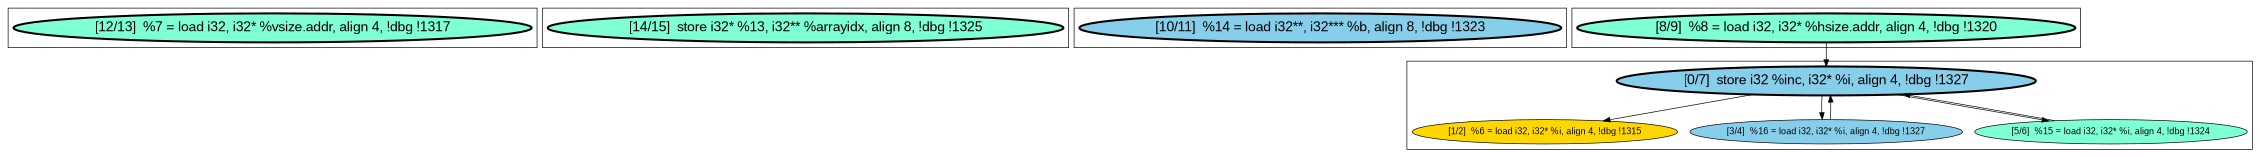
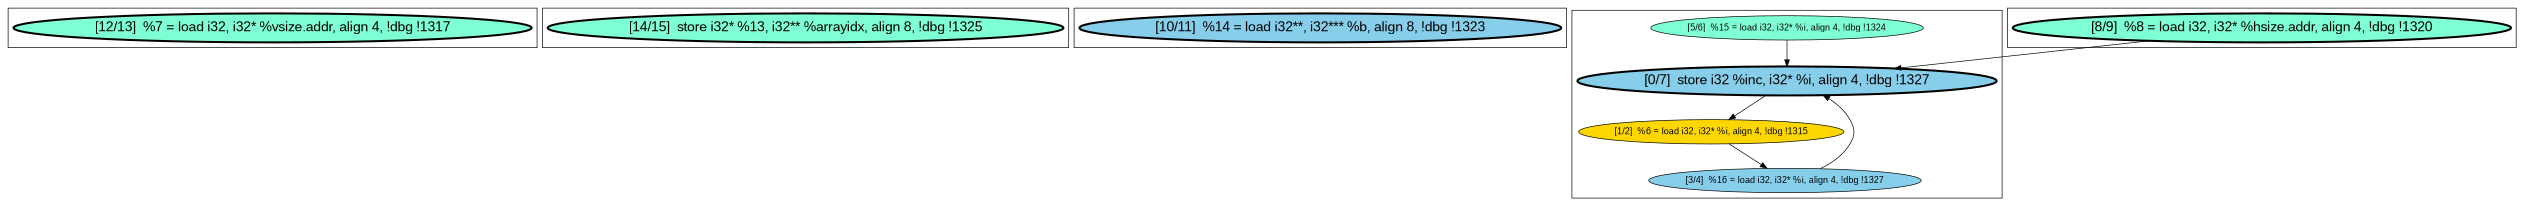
edge "[0/7]  store i32 %inc, i32* %i, align 4, !dbg !1327" -> "[3/4]  %16 = load i32, i32* %i, align 4, !dbg !1327": now "[1/2]  %6 = load i32, i32* %i, align 4, !dbg !1315" -> "[3/4]  %16 = load i32, i32* %i, align 4, !dbg !1327"
edge "[0/7]  store i32 %inc, i32* %i, align 4, !dbg !1327" -> "[5/6]  %15 = load i32, i32* %i, align 4, !dbg !1324": removed
